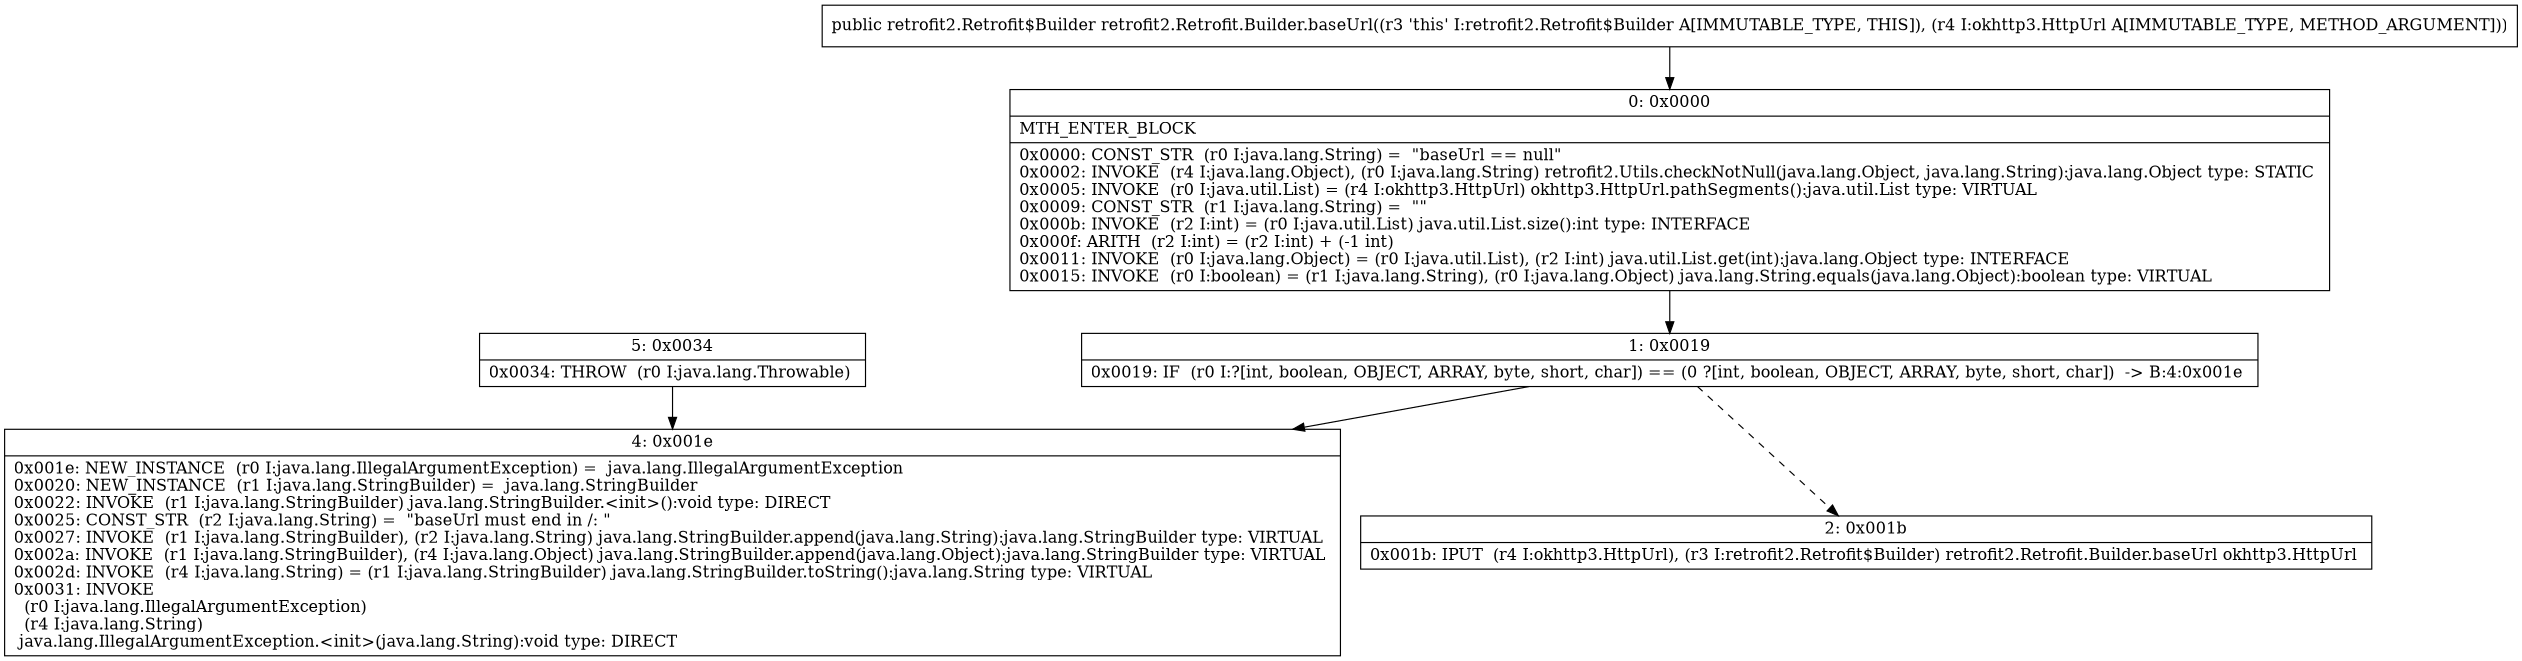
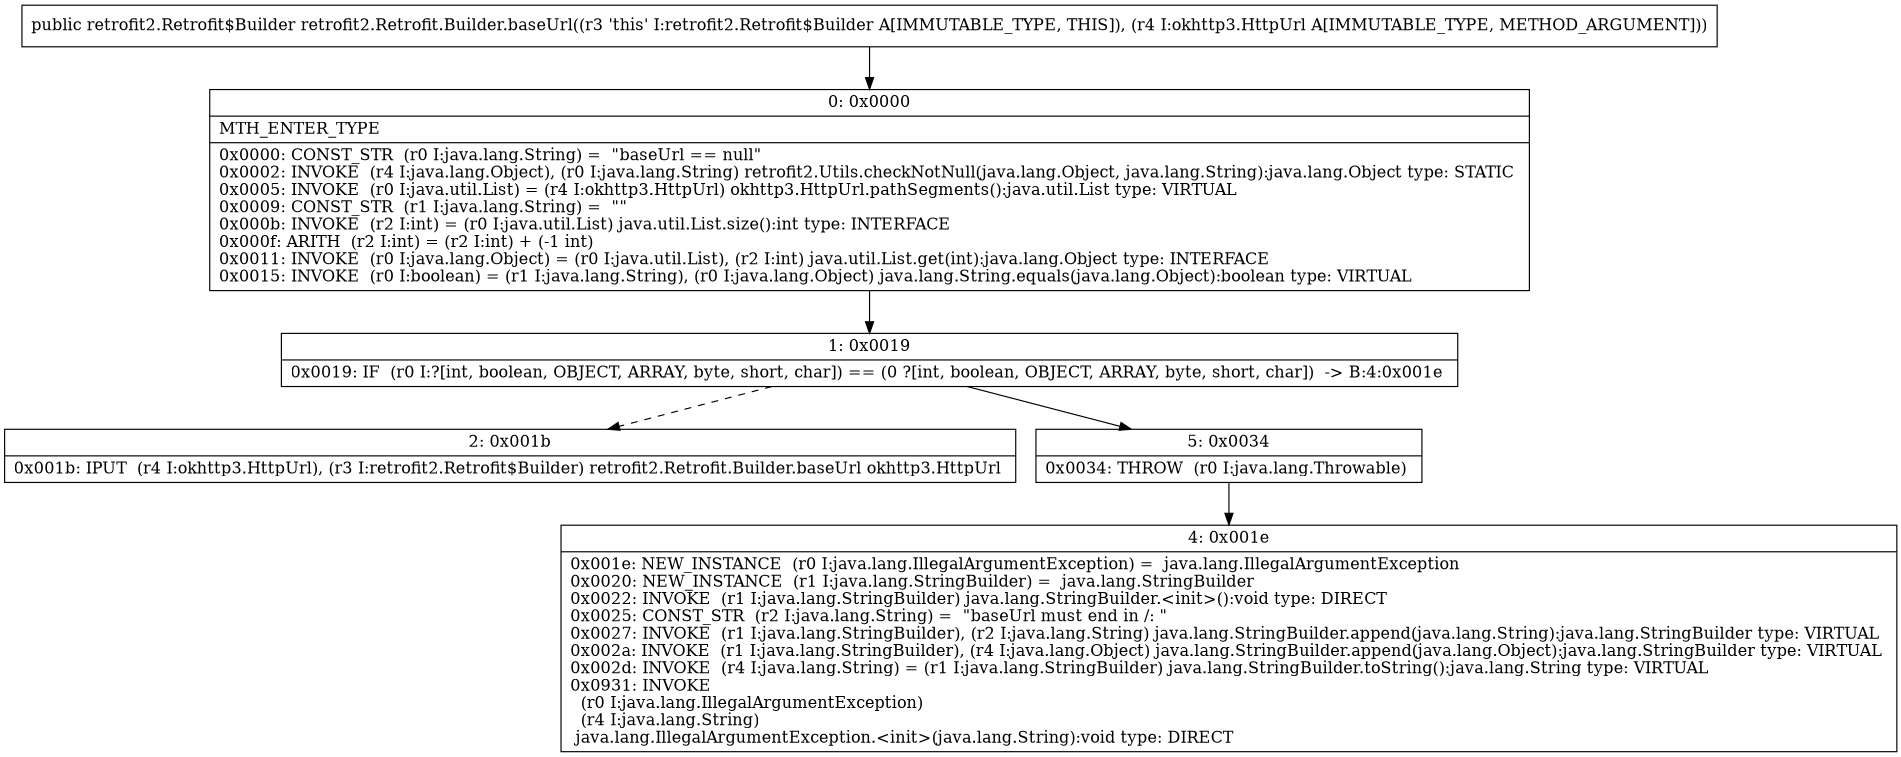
node "0: 0x0000": text "MTH_ENTER_BLOCK" -> "MTH_ENTER_TYPE"
edge "1: 0x0019" -> "4: 0x001e": now "1: 0x0019" -> "5: 0x0034"
node "4: 0x001e": text "0x0031: INVOKE" -> "0x0931: INVOKE"
